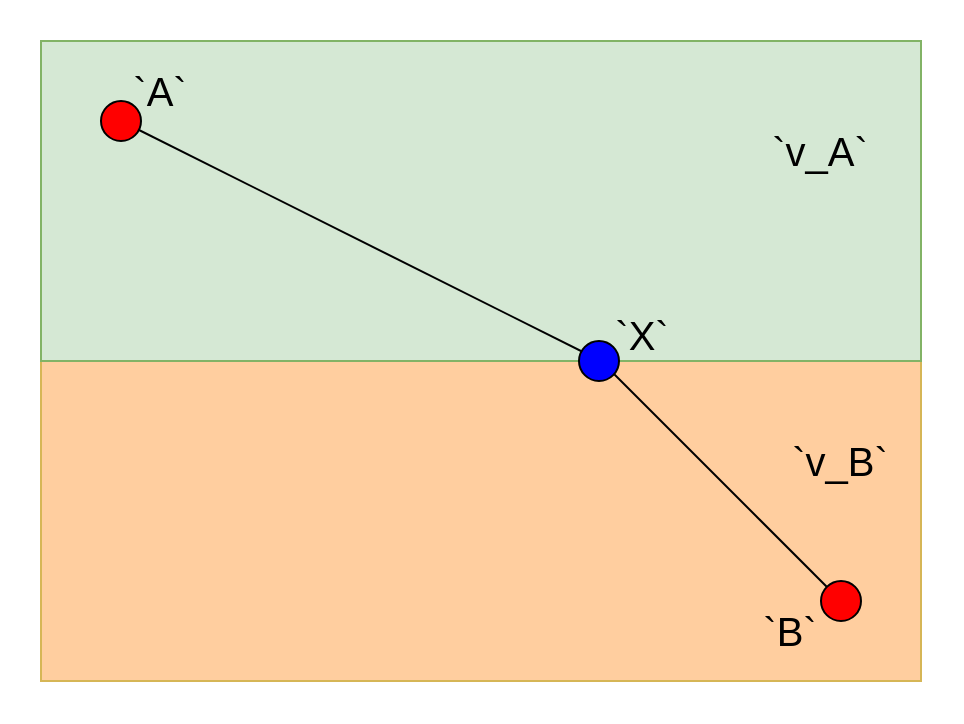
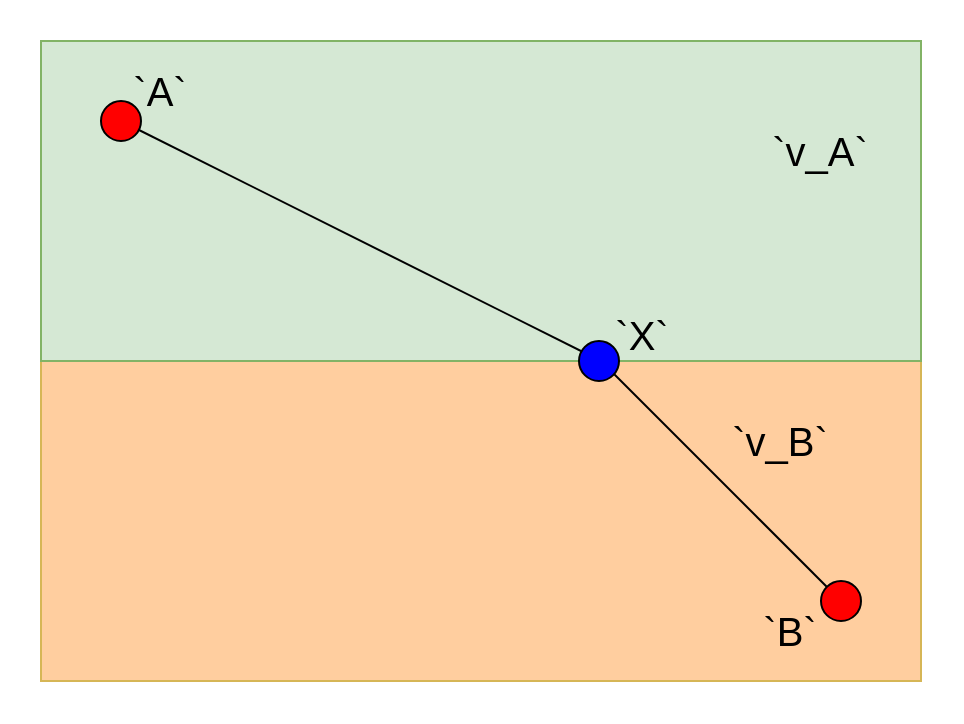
node "`v_B`": moved (841, 461) -> (781, 441)
